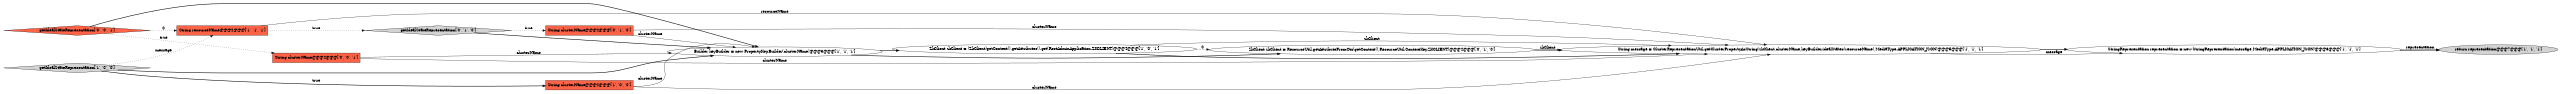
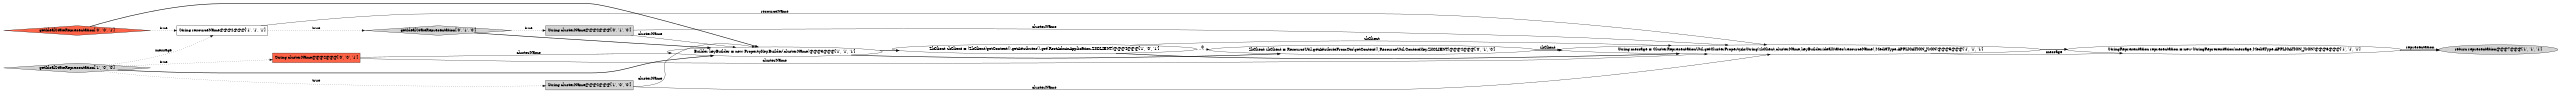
edge "getIdealStateRepresentation['0', '0', '1']" -> "String resourceName@@@2@@@['1', '1', '1']": label "0" -> "true"
node "String resourceName@@@2@@@['1', '1', '1']": fillcolor tomato -> white
node "String clusterName@@@2@@@['0', '1', '0']": fillcolor tomato -> lightgray
edge "getIdealStateRepresentation['0', '0', '1']" -> "String clusterName@@@2@@@['0', '0', '1']": now "getIdealStateRepresentation['1', '0', '0']" -> "String clusterName@@@2@@@['0', '0', '1']"
edge "getIdealStateRepresentation['1', '0', '0']" -> "String clusterName@@@2@@@['1', '0', '0']": style bold -> dotted
node "String clusterName@@@2@@@['1', '0', '0']": fillcolor tomato -> lightgray
